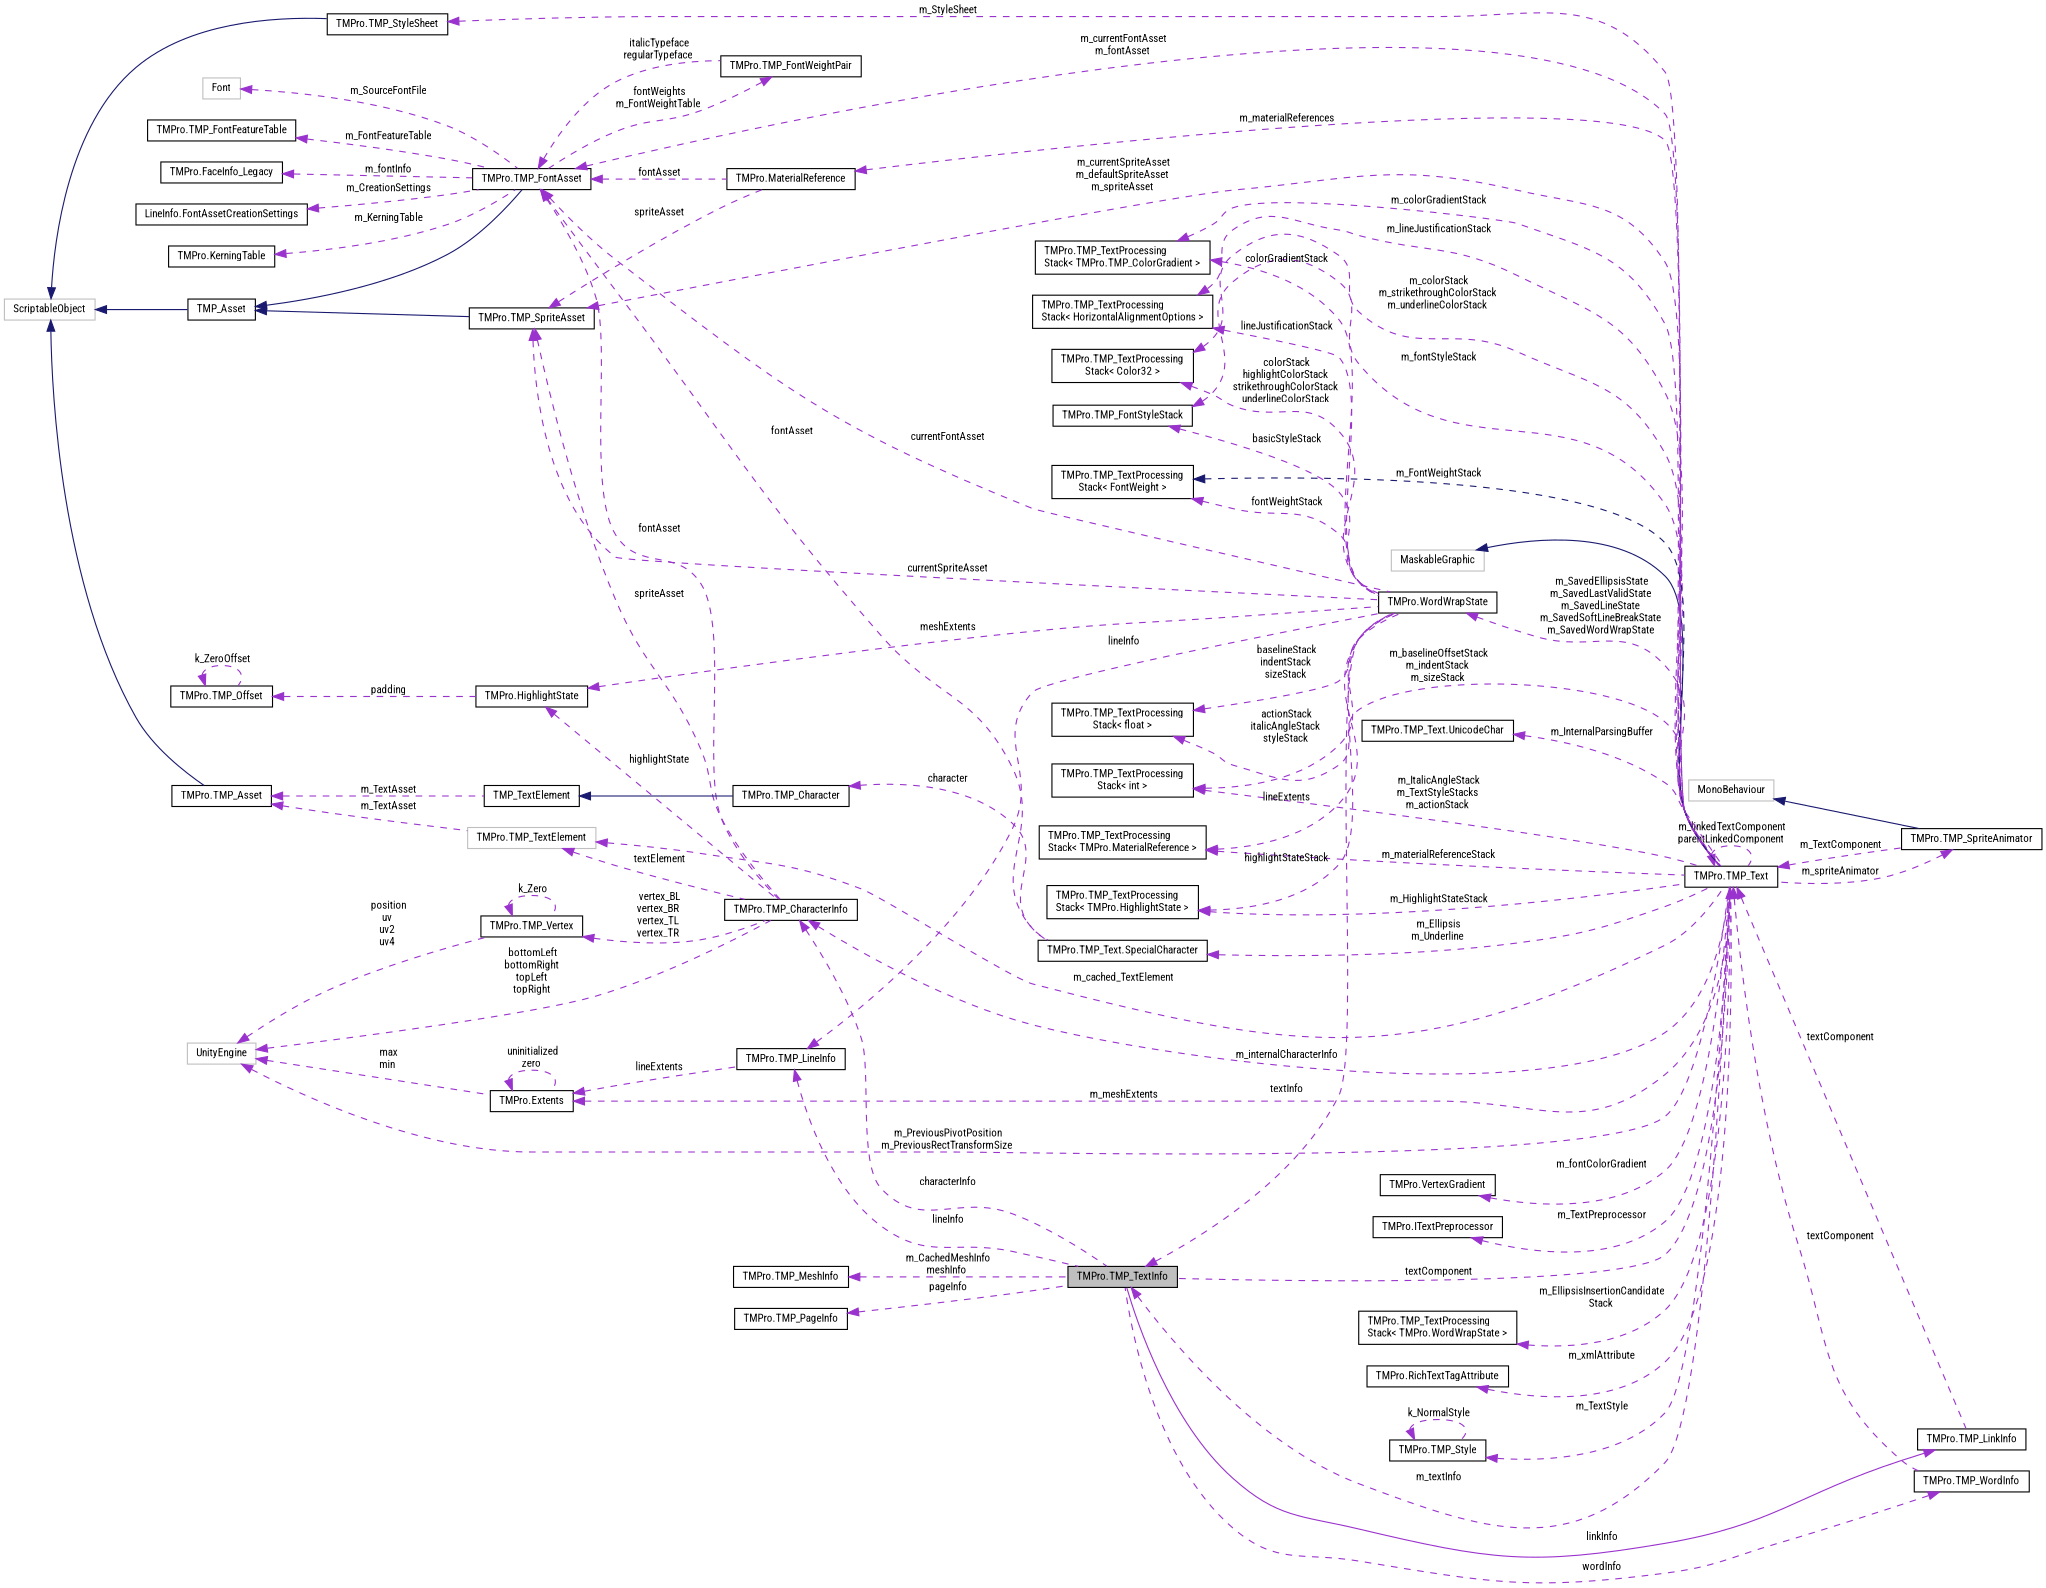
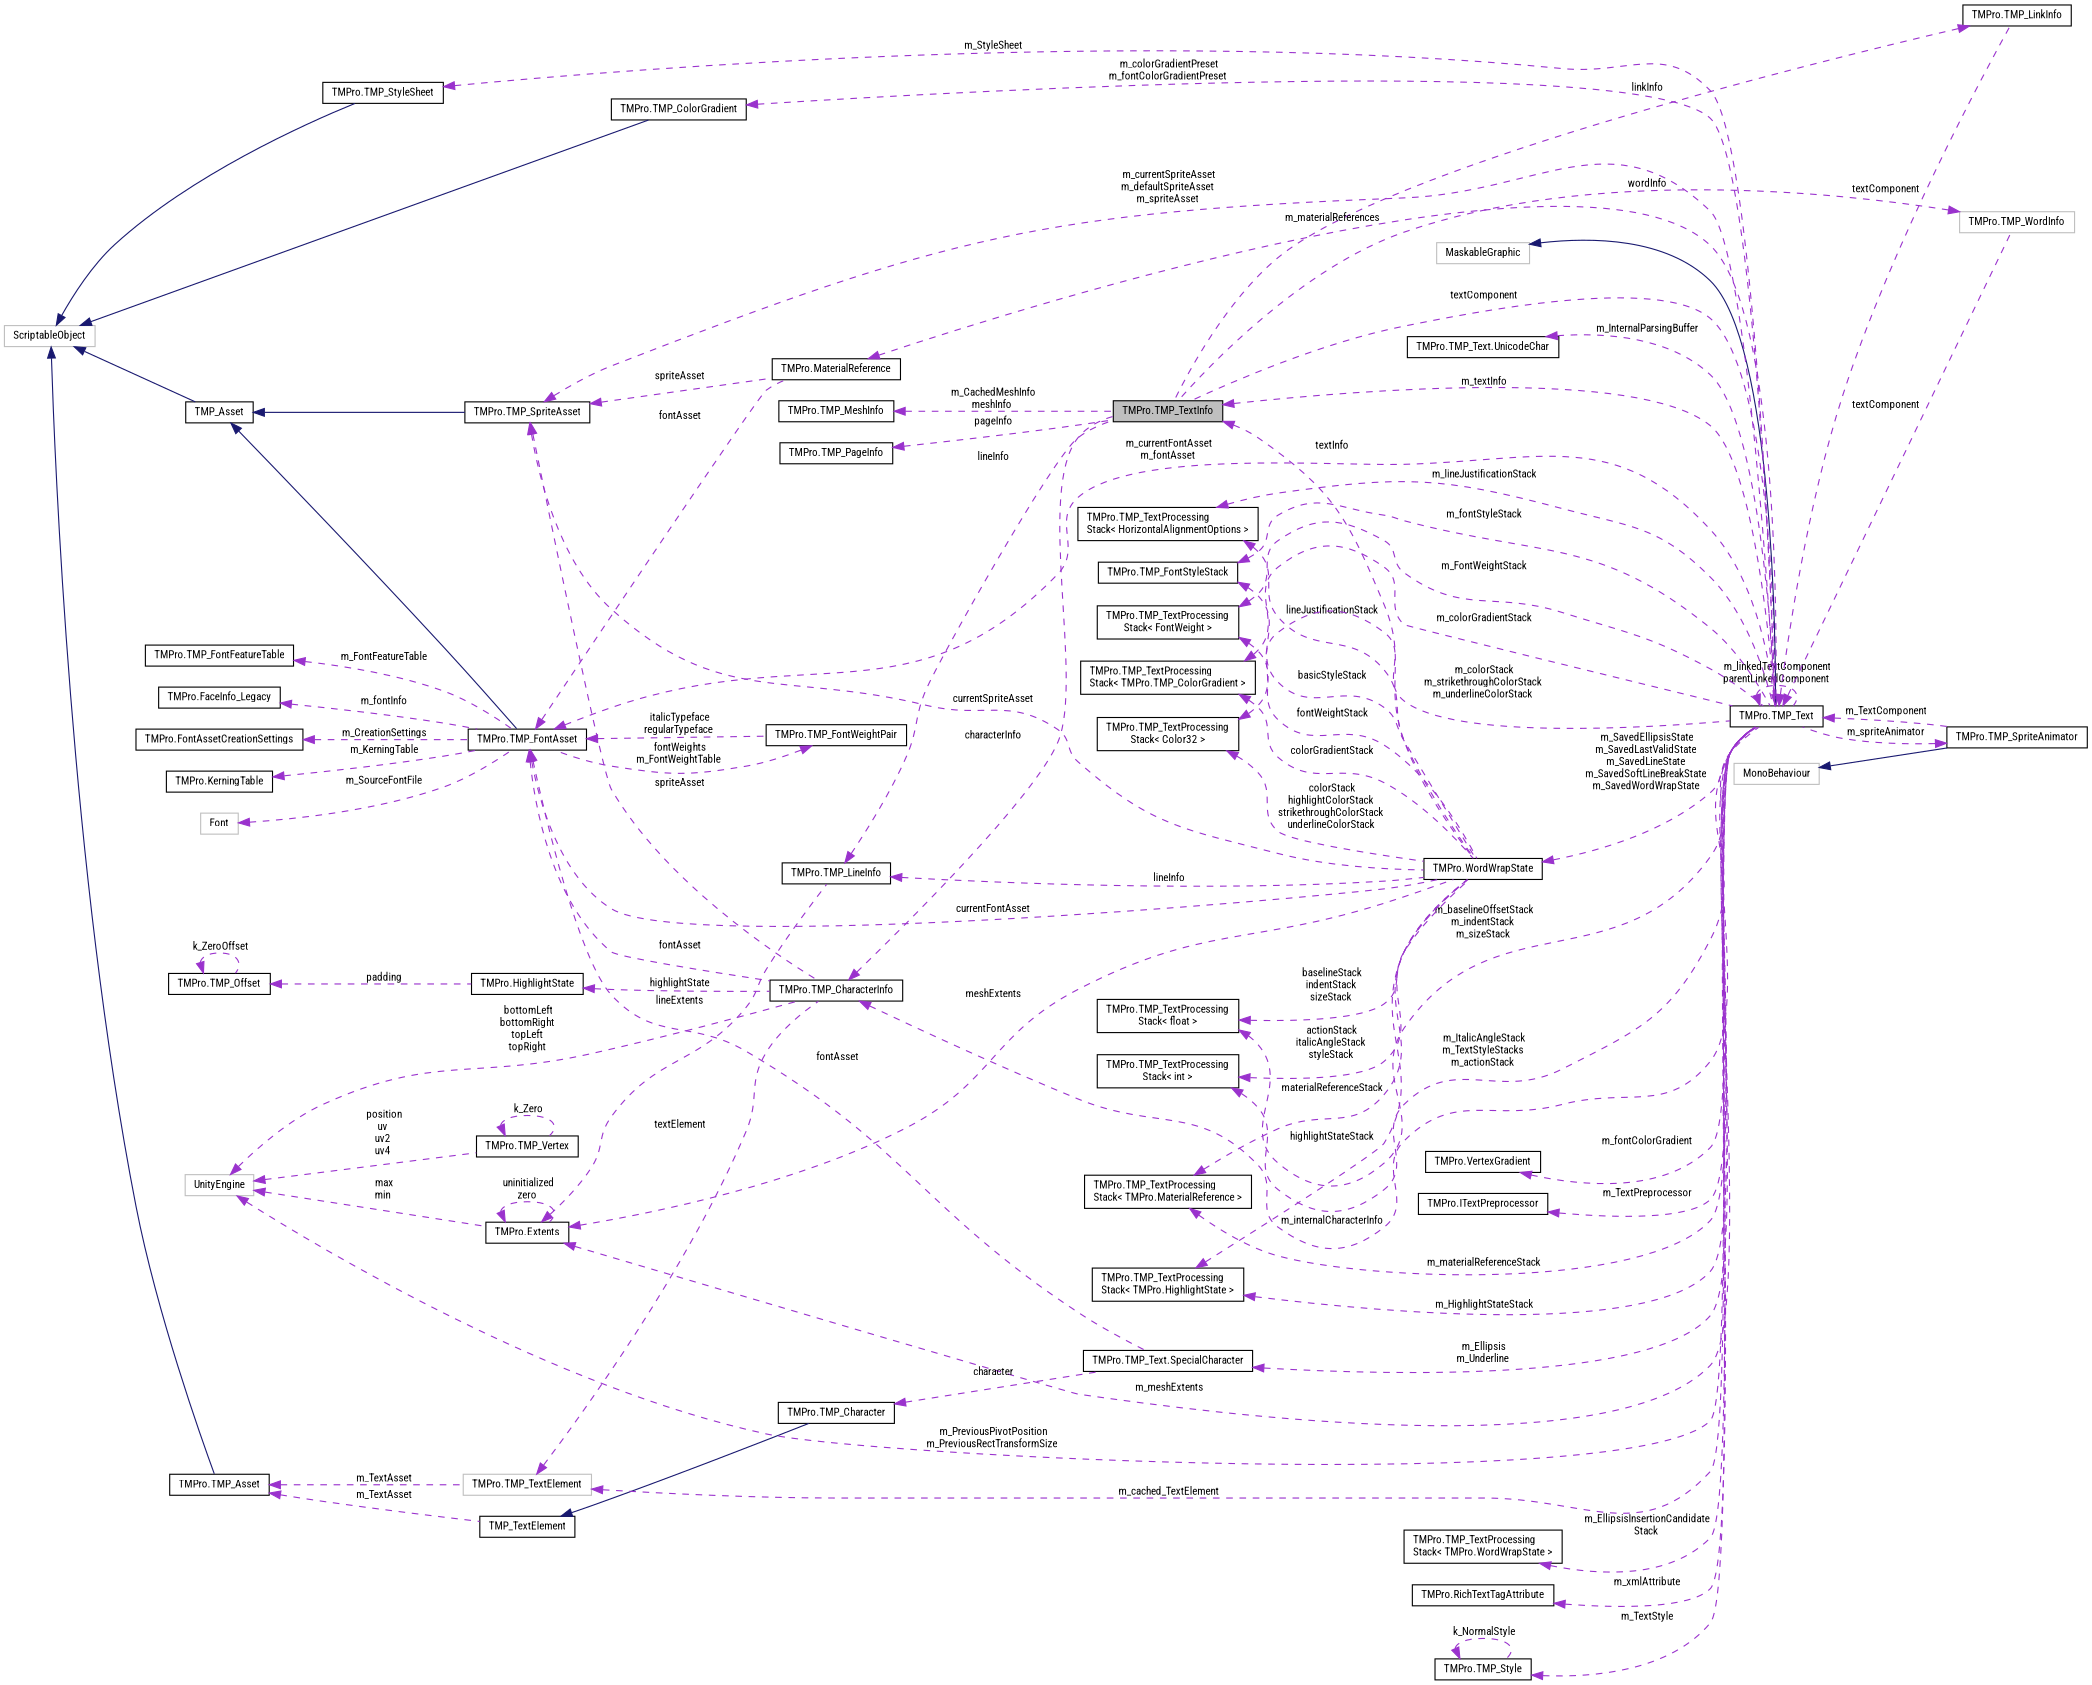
node "TMPro.TMP_ColorGradient": added
node "LineInfo.FontAssetCreationSettings": label "LineInfo.FontAssetCreationSettings" -> "TMPro.FontAssetCreationSettings"
edge "TMPro.TMP_Text" -> "TMPro.TMP_TextProcessing Stack< FontWeight >": color midnightblue -> darkorchid3
edge "TMPro.WordWrapState" -> "TMPro.HighlightState": now "TMPro.WordWrapState" -> "TMPro.Extents"
edge "TMPro.WordWrapState" -> "TMPro.TMP_TextProcessing Stack< TMPro.MaterialReference >": label " lineExtents" -> " materialReferenceStack"
edge "TMPro.TMP_CharacterInfo" -> "TMPro.TMP_Vertex": removed, label "vertex_BL vertex_BR vertex_TL vertex_TR"
node "TMPro.TMP_WordInfo": color black -> grey75
edge "TMPro.TMP_TextInfo" -> "TMPro.TMP_LinkInfo": style solid -> dashed
